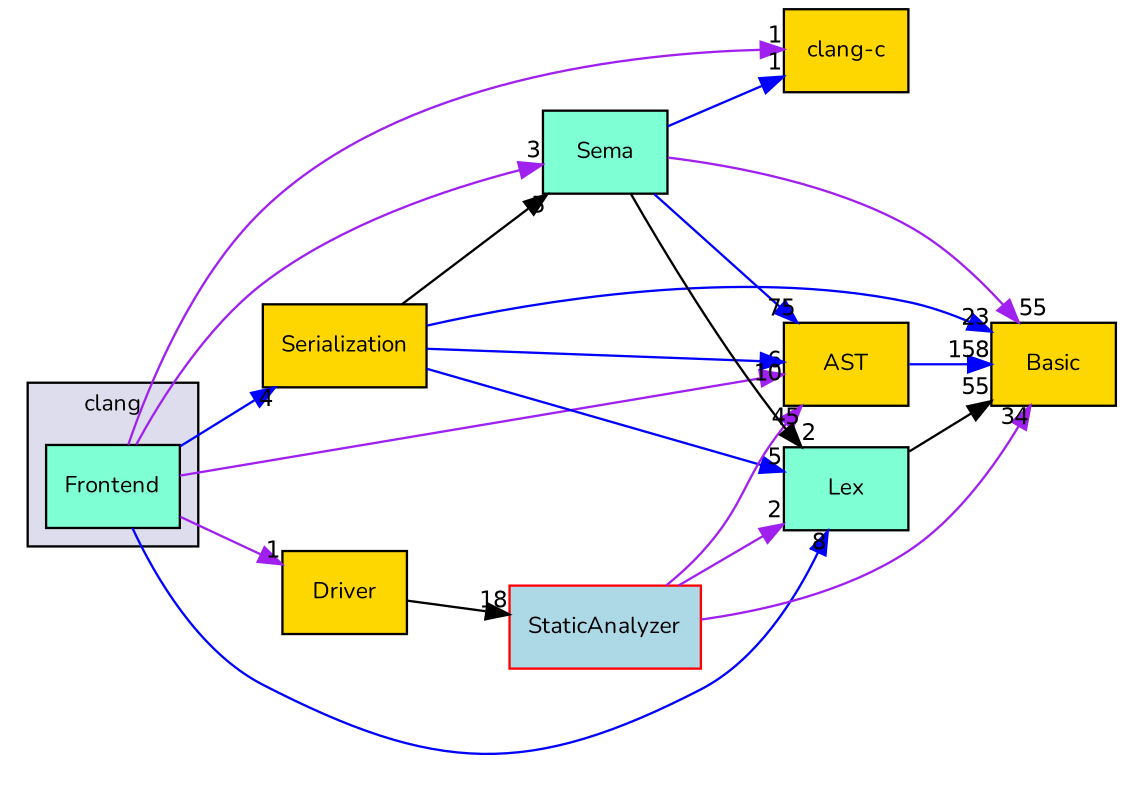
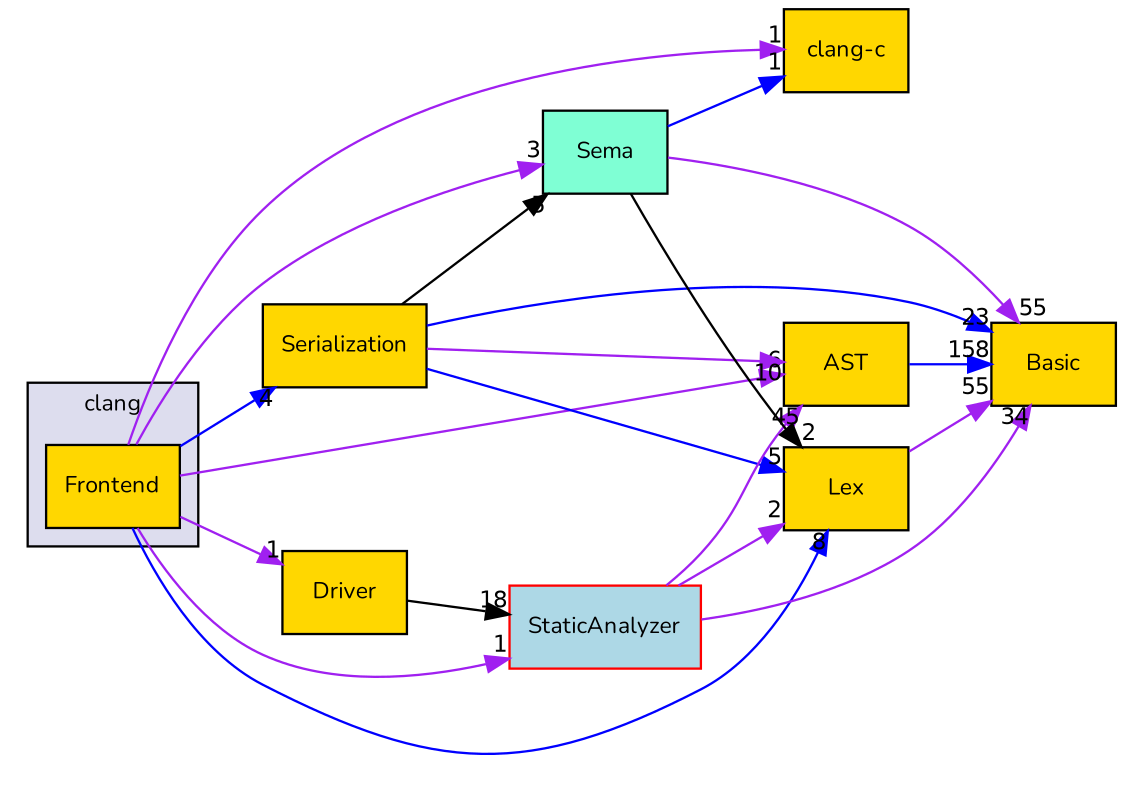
edge "Sema" -> "AST": removed
edge "Serialization" -> "AST": color blue -> purple
edge "Lex" -> "Basic": color black -> purple
node "Frontend": fillcolor aquamarine -> gold
node "Lex": fillcolor aquamarine -> gold
edge "Frontend" -> "StaticAnalyzer": added
